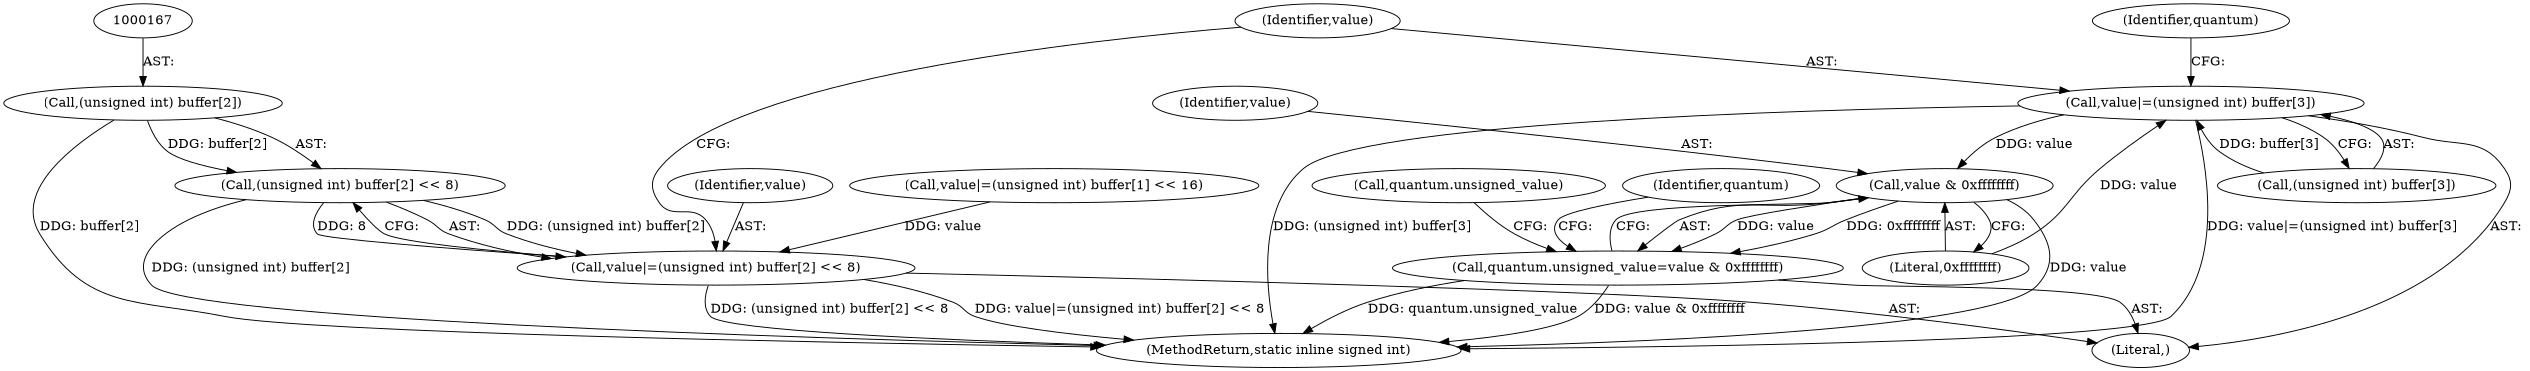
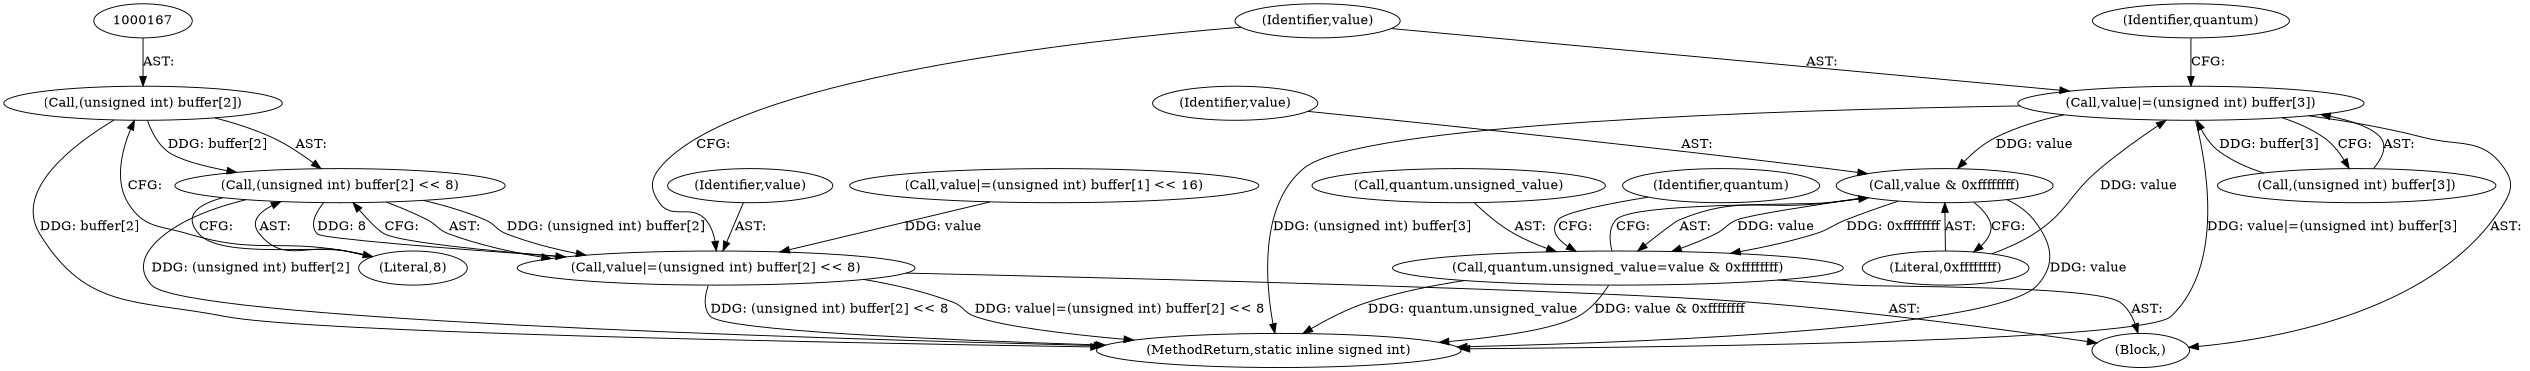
edge "(Call,quantum.unsigned_value)" -> "(Call,quantum.unsigned_value=value & 0xffffffff)": label "CFG: " -> "AST: "
node "(Literal,8)": added
node "(Literal,)": label "(Literal,)" -> "(Block,)"
